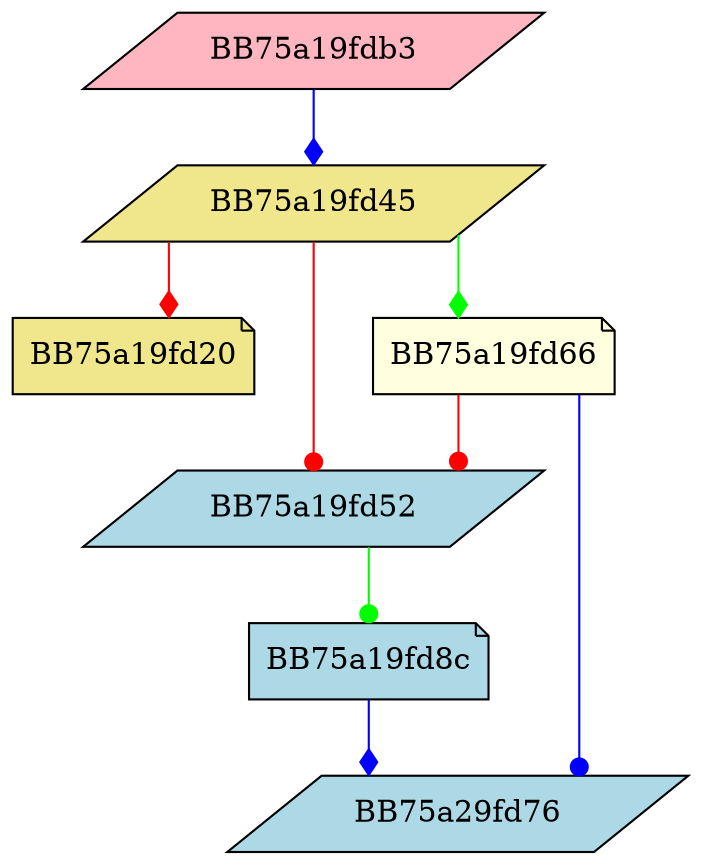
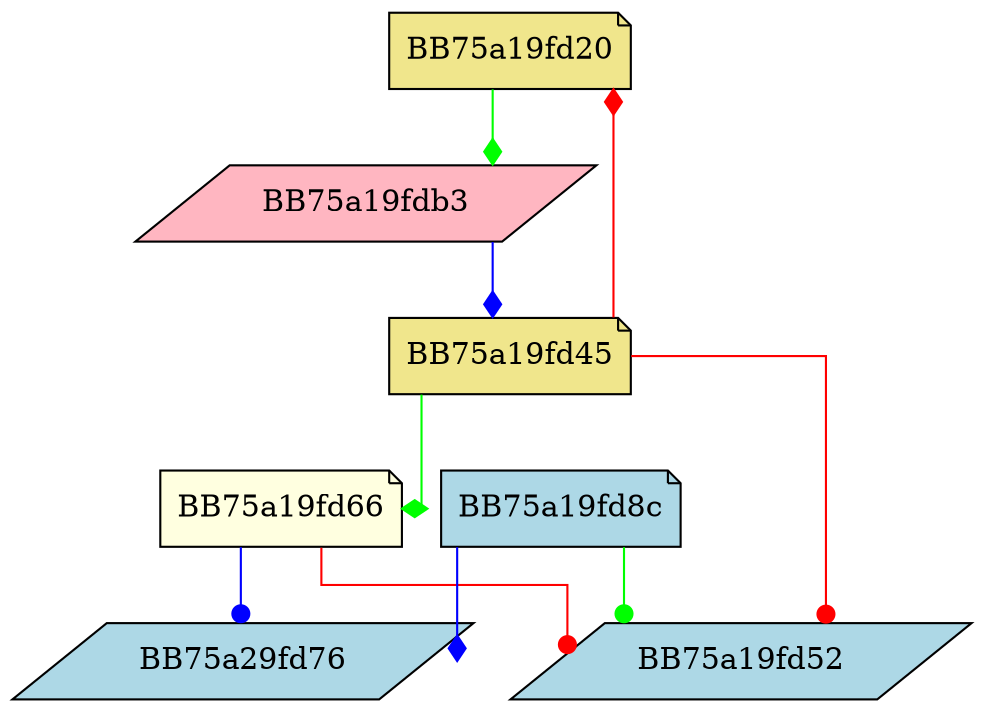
edge "BB75a19fd20" -> "BB75a19fdb3": added
node "BB75a19fd45": shape parallelogram -> note
edge "BB75a19fd52" -> "BB75a19fd8c": reversed
